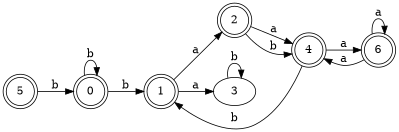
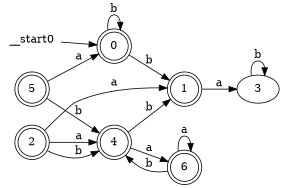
node "__start0": added
edge "1" -> "2": reversed
edge "6" -> "4": label "a" -> "b"
edge "5" -> "0": label "b" -> "a"
edge "5" -> "4": added, label "b"
